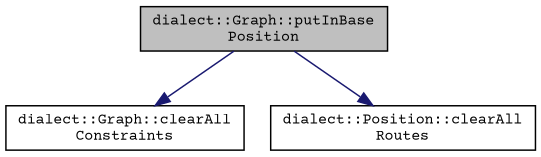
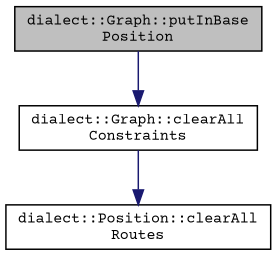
edge "dialect::Graph::putInBase Position" -> "dialect::Position::clearAll Routes": now "dialect::Graph::clearAll Constraints" -> "dialect::Position::clearAll Routes"
